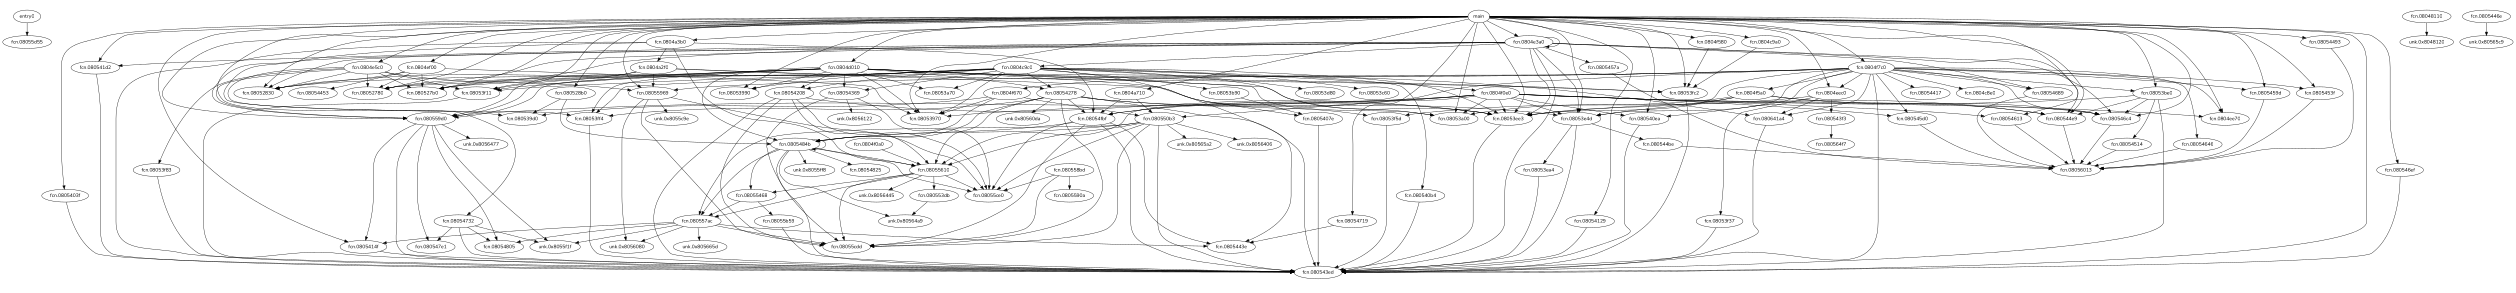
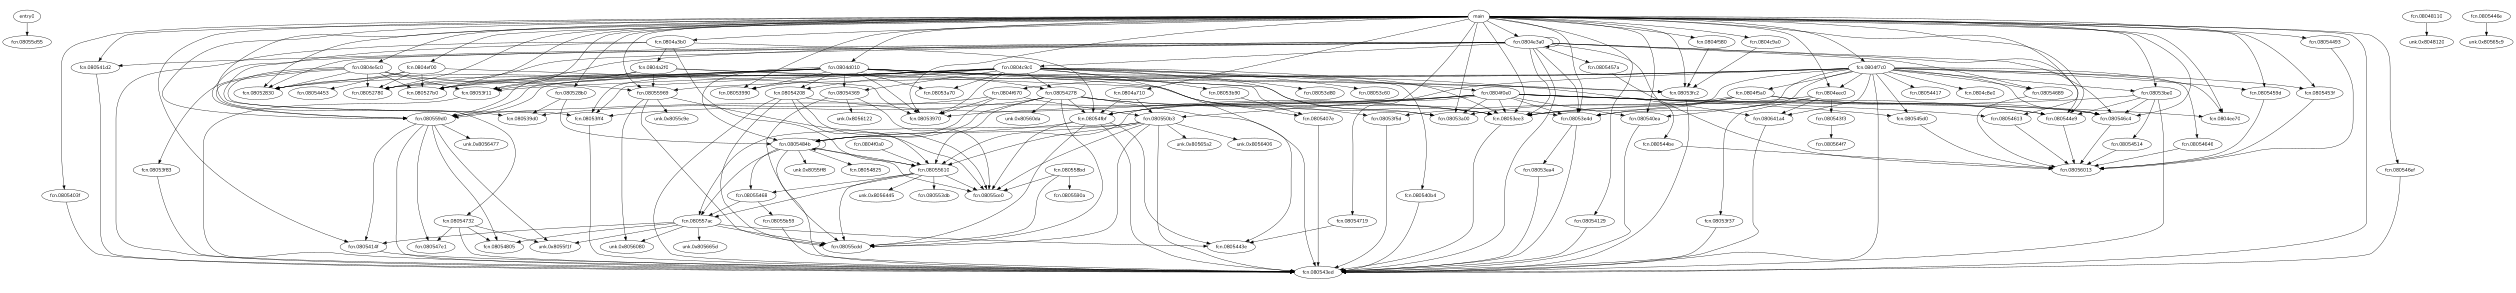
edge "fcn.08053e4d" -> "fcn.080544be": now "fcn.0804e3a0" -> "fcn.080544be"
node "unk.0x80564a9": removed
